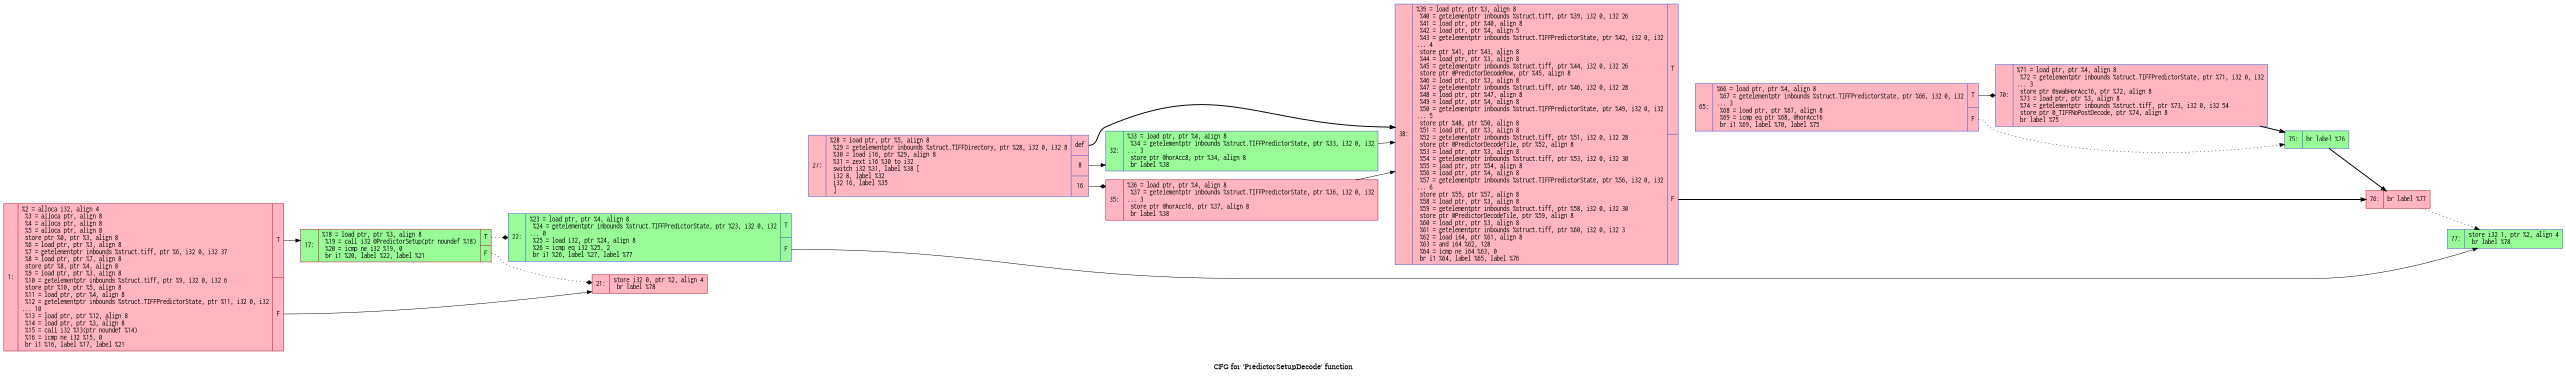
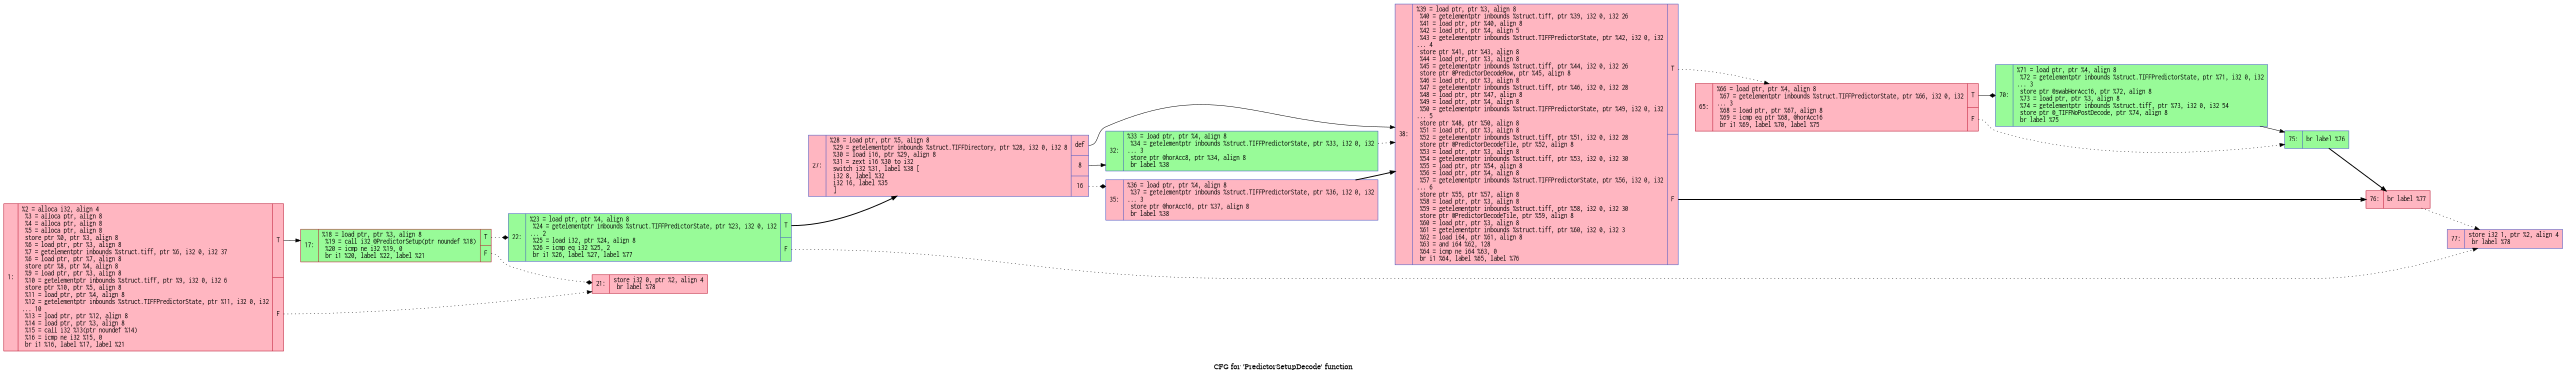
edge "38:" -> "65:": added
node "70:": fillcolor lightpink -> palegreen
edge "27:" -> "38:": style bold -> solid
node "65:": color #3d50c3ff -> #b70d28ff
edge "70:" -> "75:": style bold -> solid
edge "32:" -> "38:": style solid -> dotted
edge "35:" -> "38:": style solid -> bold
edge "27:" -> "35:": style solid -> dotted
node "35:": color #b70d28ff -> #3d50c3ff
edge "22:" -> "27:": added
node "22:": text "... 0" -> "... 2"
node "77:": fillcolor palegreen -> lightpink
node "1:": text "%8 = load ptr, ptr %7, align 8" -> "%6 = load ptr, ptr %7, align 8"
edge "22:" -> "77:": style solid -> dotted
edge "1:" -> "21:": style solid -> dotted
